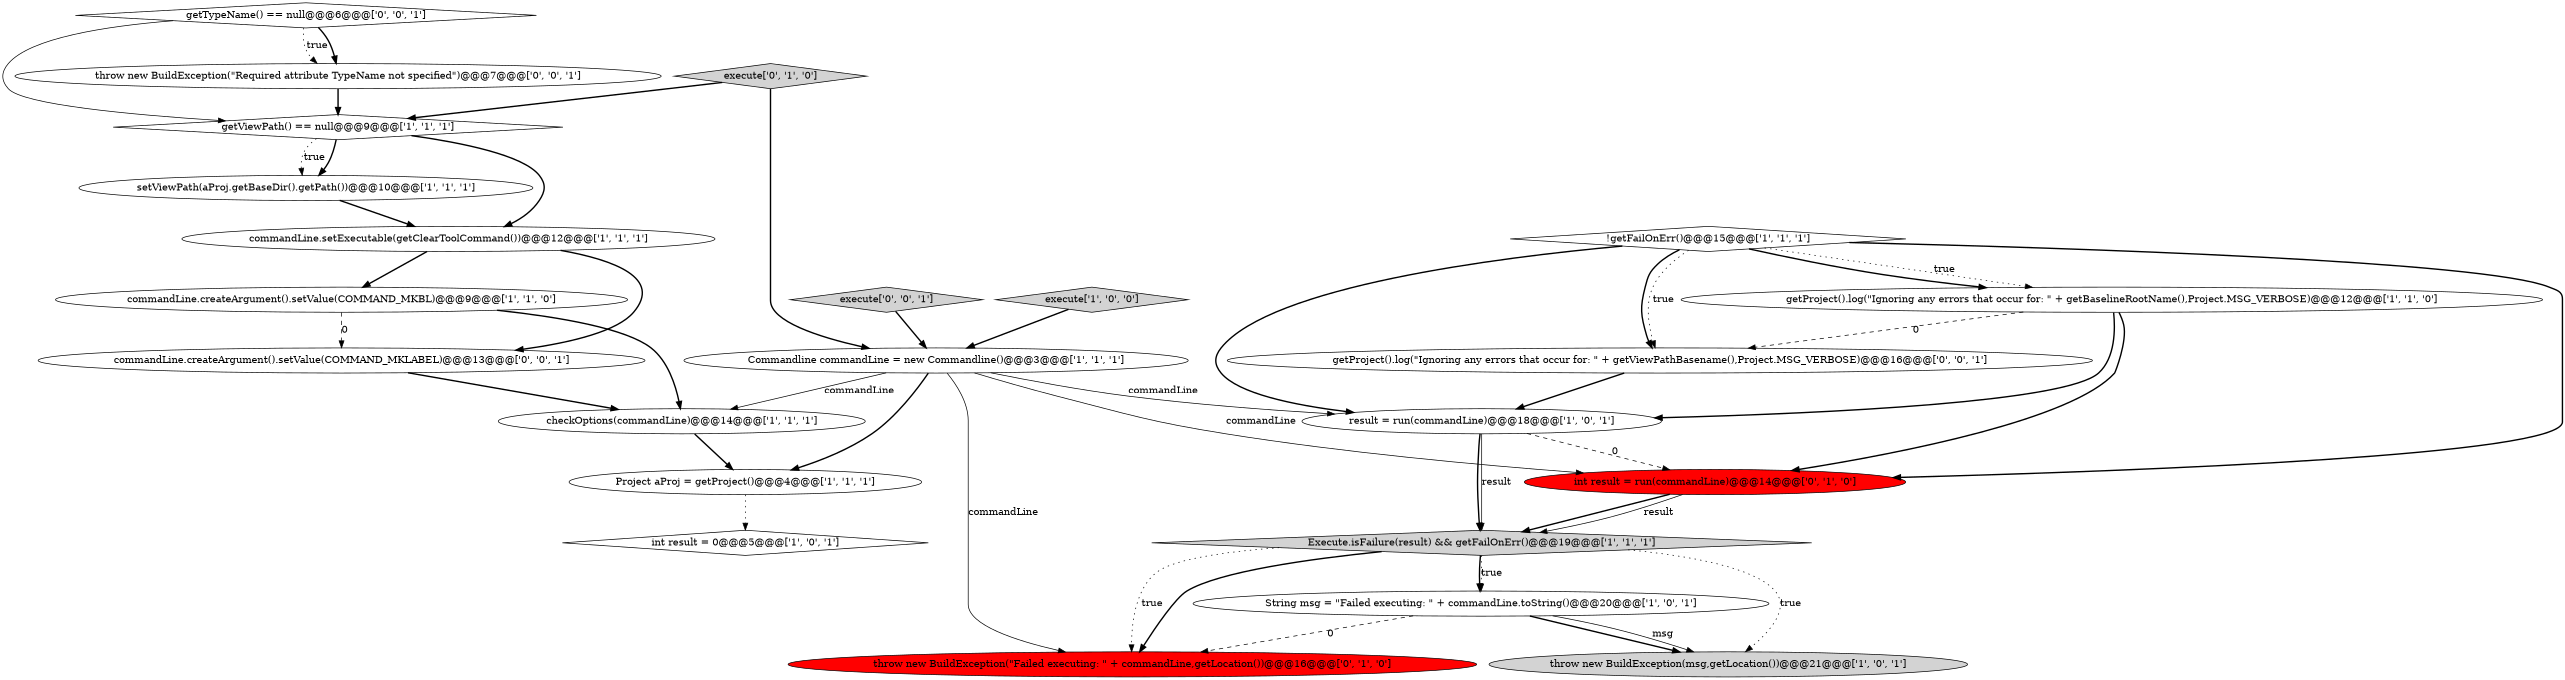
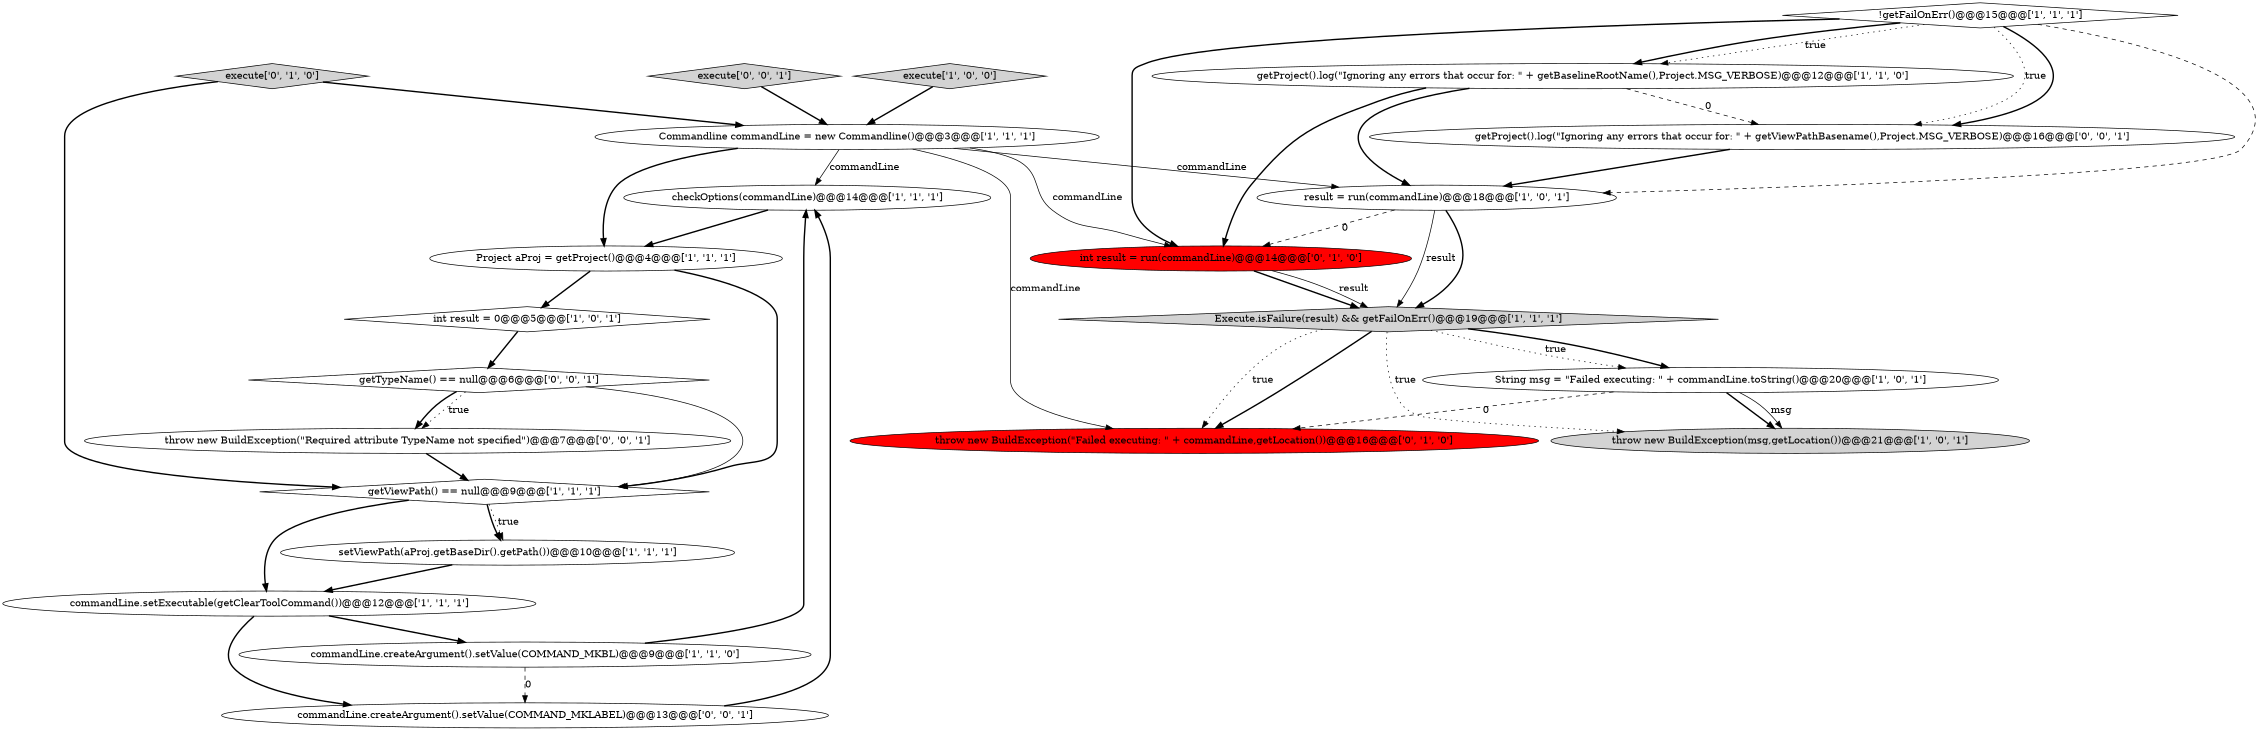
edge "!getFailOnErr()@@@15@@@['1', '1', '1']" -> "result = run(commandLine)@@@18@@@['1', '0', '1']": style bold -> dashed
edge "int result = 0@@@5@@@['1', '0', '1']" -> "getTypeName() == null@@@6@@@['0', '0', '1']": added
edge "Project aProj = getProject()@@@4@@@['1', '1', '1']" -> "getViewPath() == null@@@9@@@['1', '1', '1']": added
edge "Project aProj = getProject()@@@4@@@['1', '1', '1']" -> "int result = 0@@@5@@@['1', '0', '1']": style dotted -> bold
